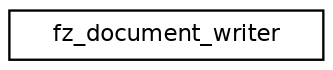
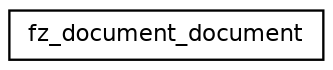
node "fz_document_writer": label "fz_document_writer" -> "fz_document_document"
